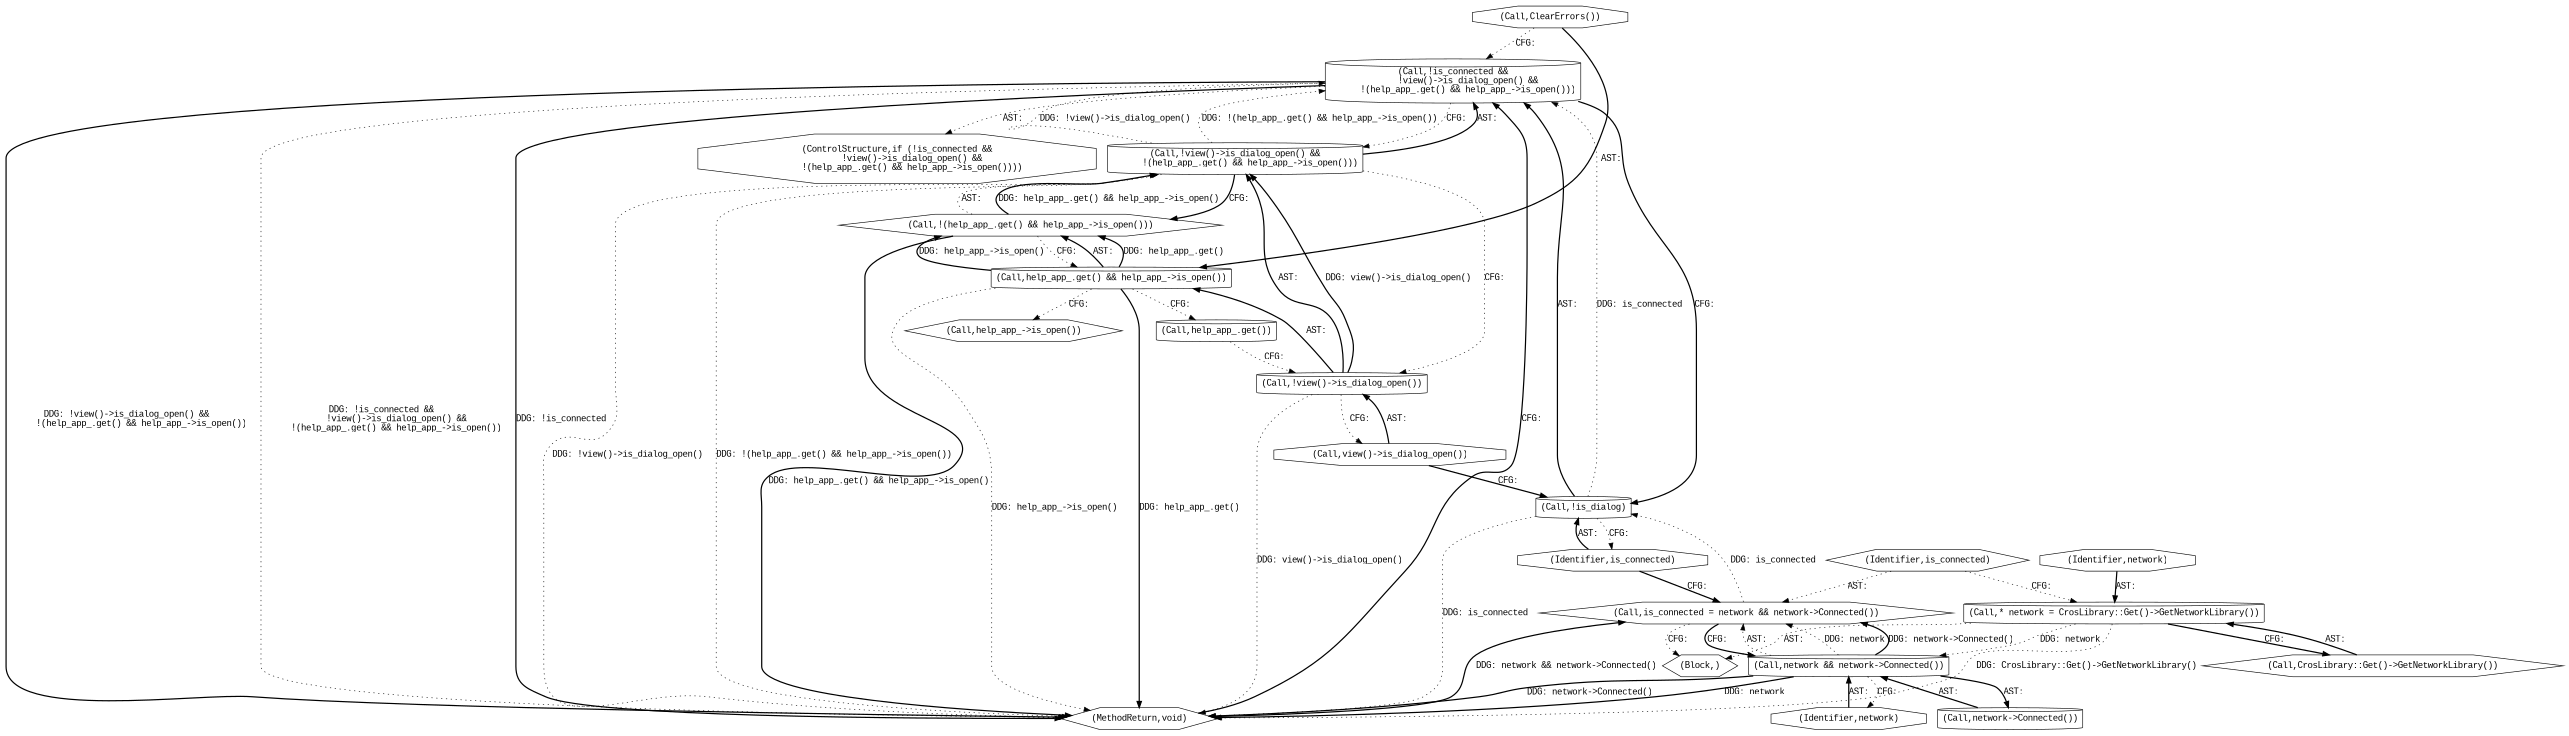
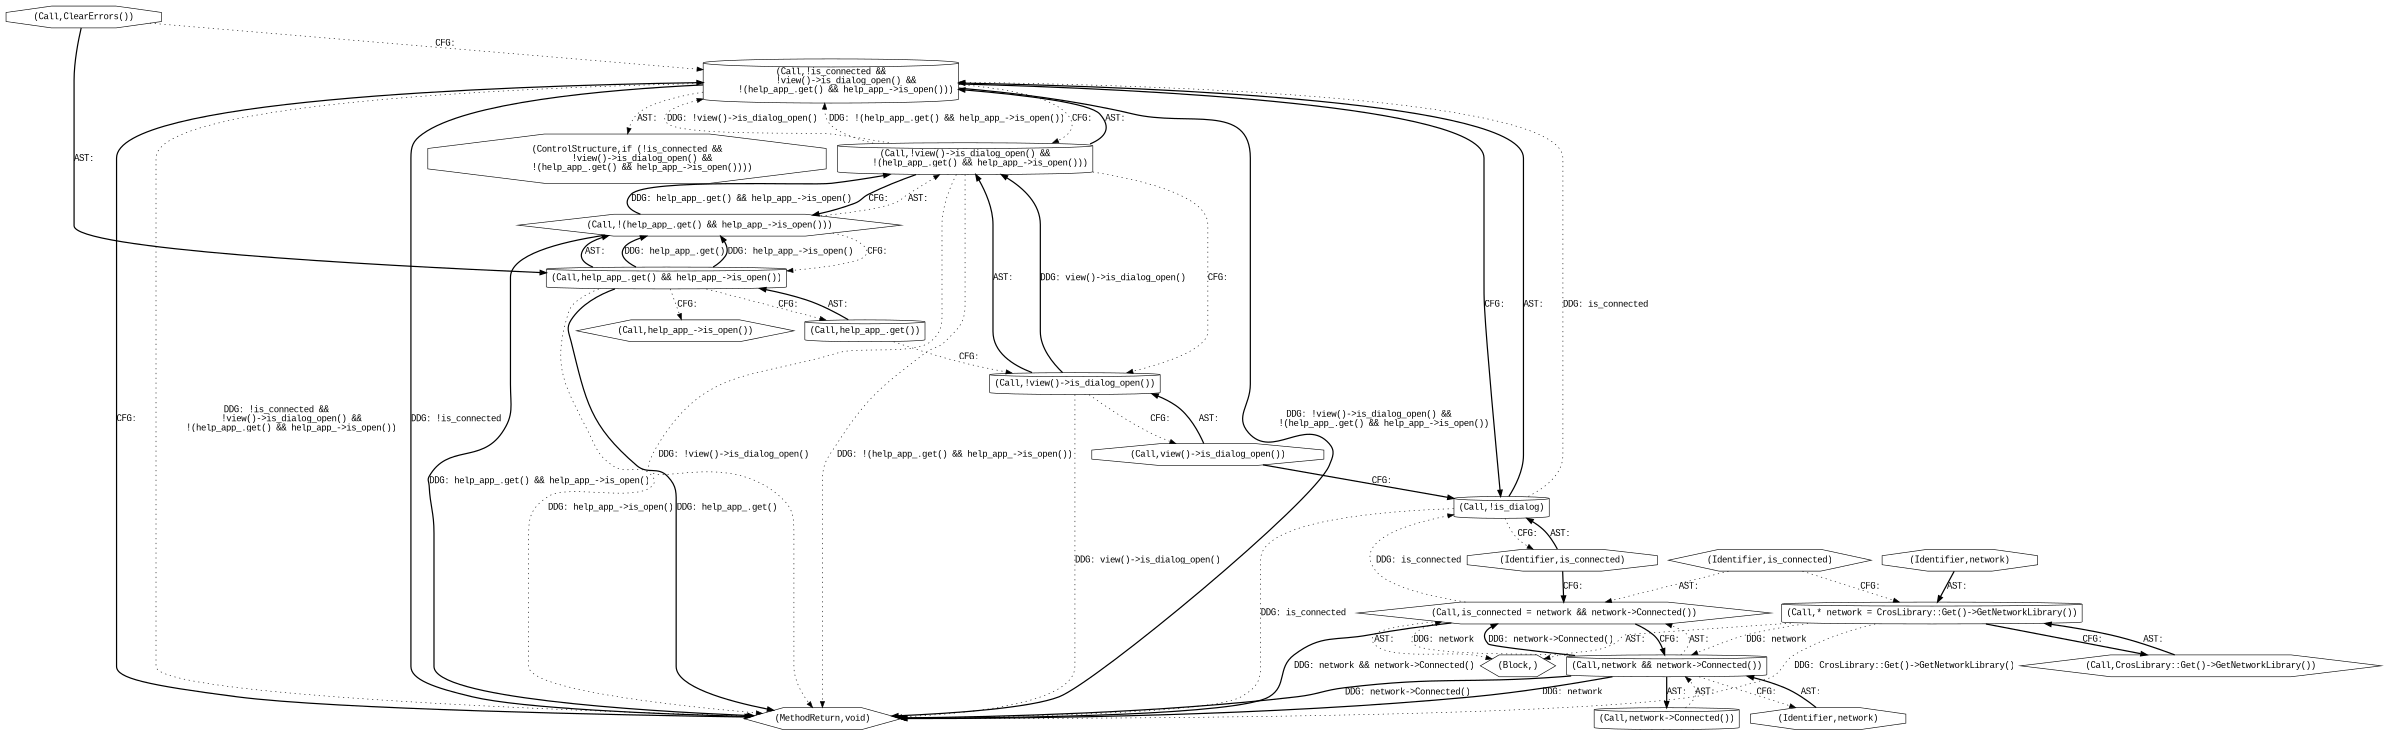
edge "(Call,!view()->is_dialog_open())" -> "(Call,help_app_.get() && help_app_->is_open())": now "(Call,help_app_.get())" -> "(Call,help_app_.get() && help_app_->is_open())"
edge "(Call,is_connected = network && network->Connected())" -> "(Block,)": label "CFG: " -> "AST: "
edge "(MethodReturn,void)" -> "(Call,is_connected = network && network->Connected())": reversed
edge "(Call,network->Connected())" -> "(Call,network && network->Connected())": style bold -> dotted
